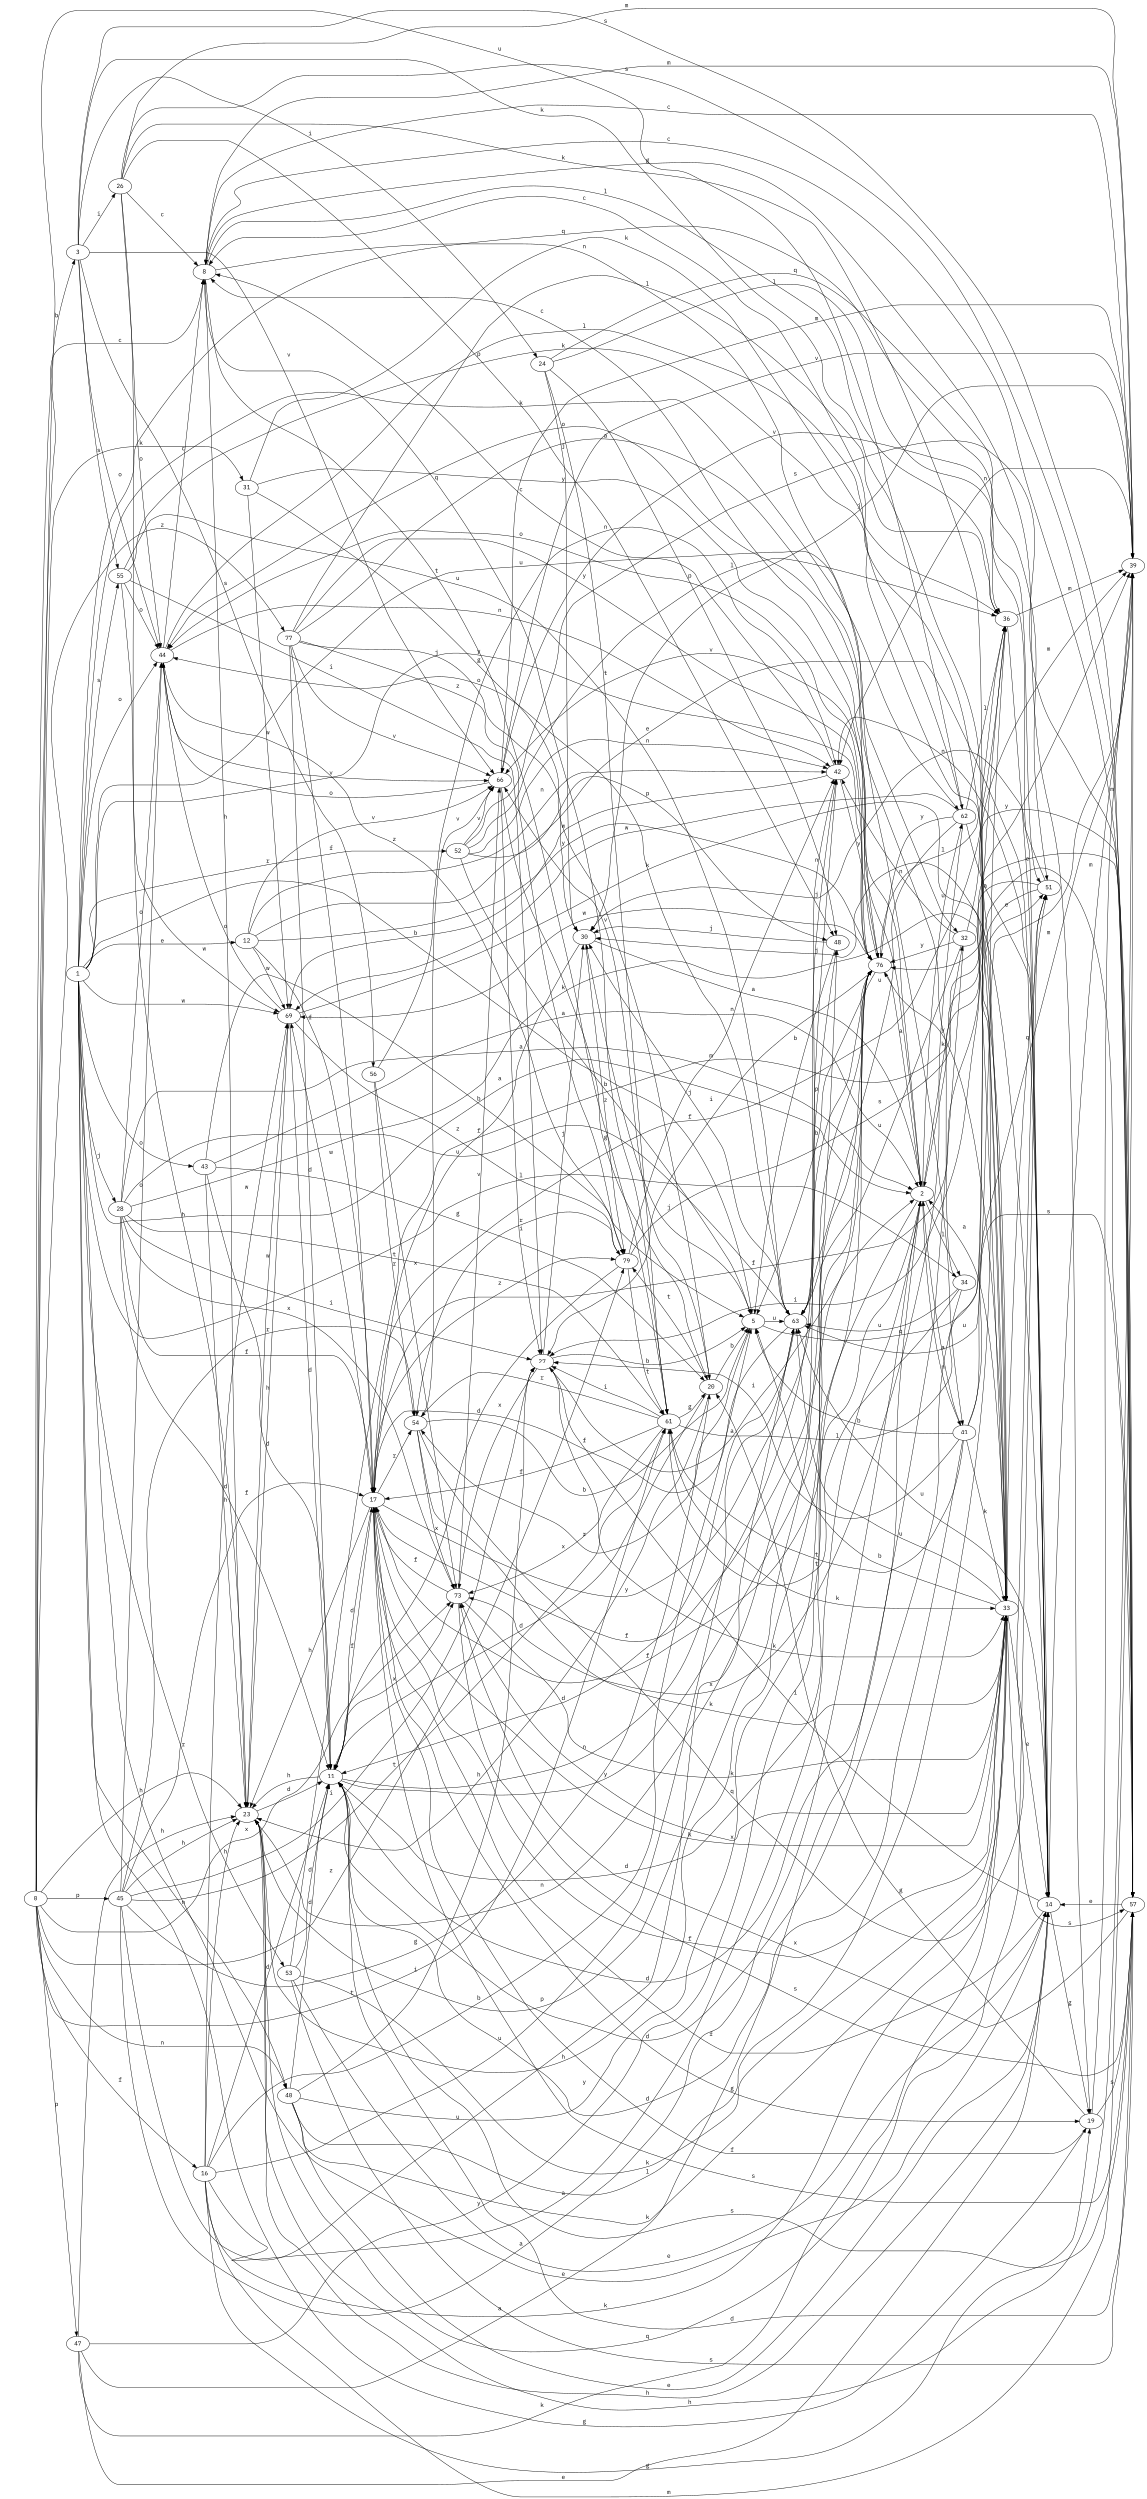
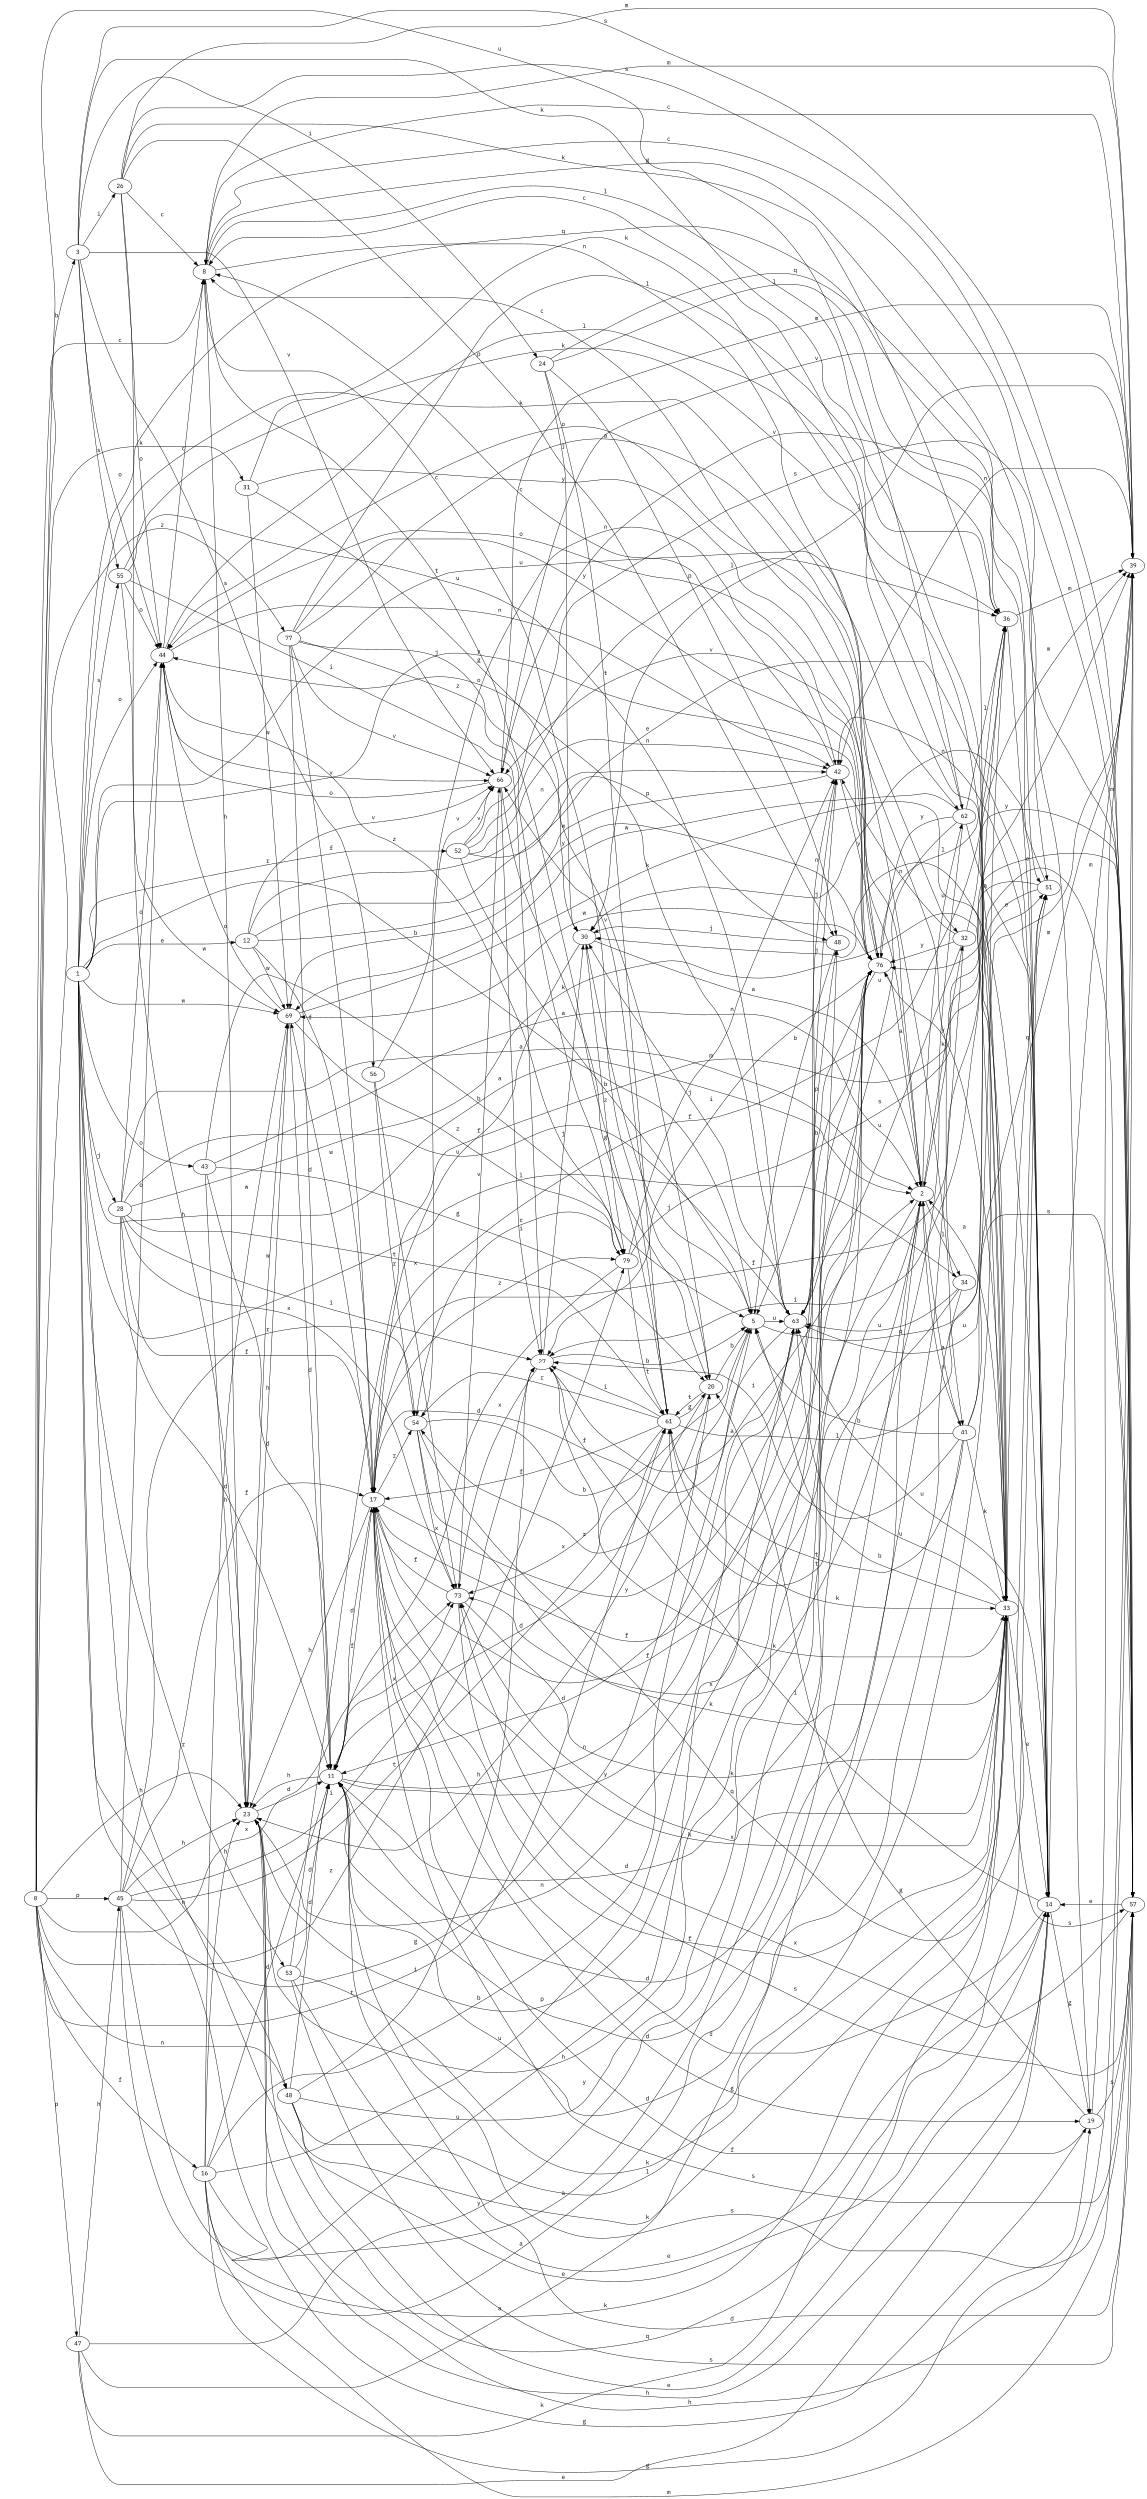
edge "61" -> "8": label "q" -> "c"
edge "20" -> "79": now "20" -> "61"
edge "47" -> "23": now "47" -> "45"
